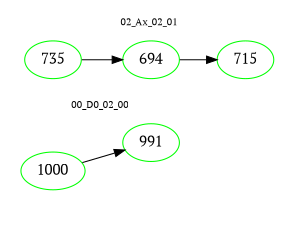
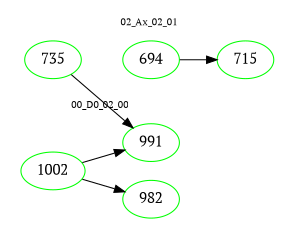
edge "735" -> "694": now "735" -> "991"
node "1000": label "1000" -> "1002"
node "982": added
